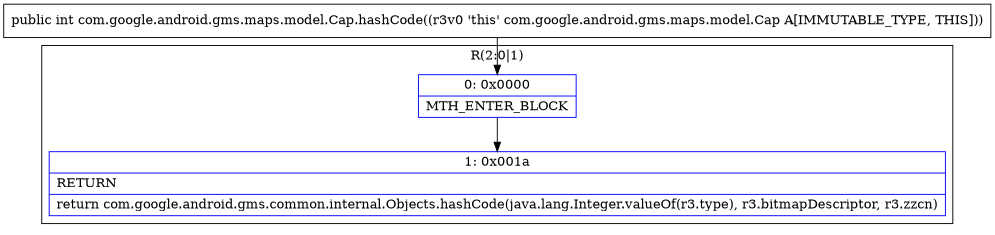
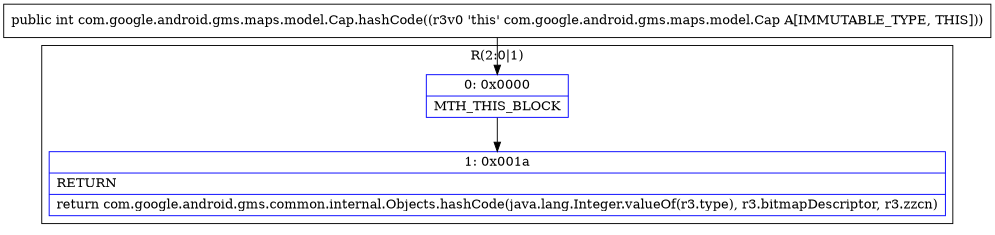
node "0: 0x0000": text "MTH_ENTER_BLOCK" -> "MTH_THIS_BLOCK"
